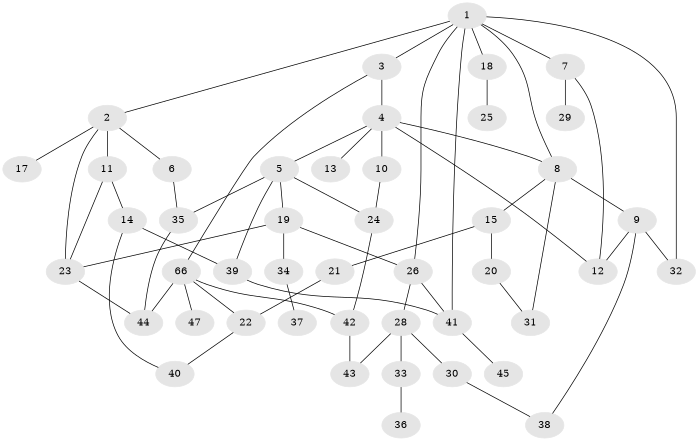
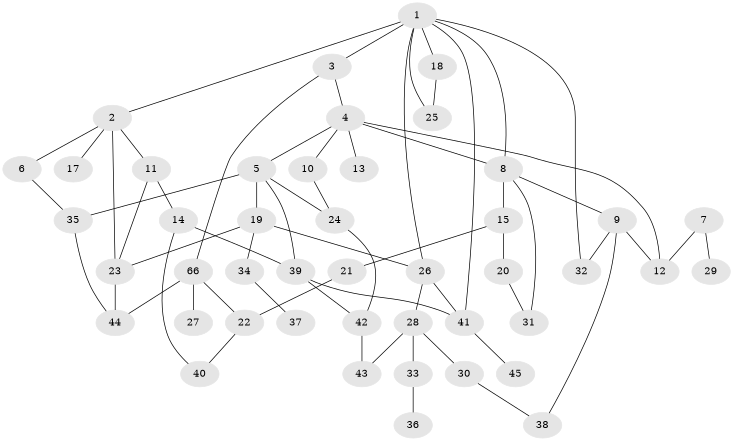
edge "1" -- "7": now "1" -- "25"
edge "66" -- "42": now "39" -- "42"
node "47": label "47" -> "27"
